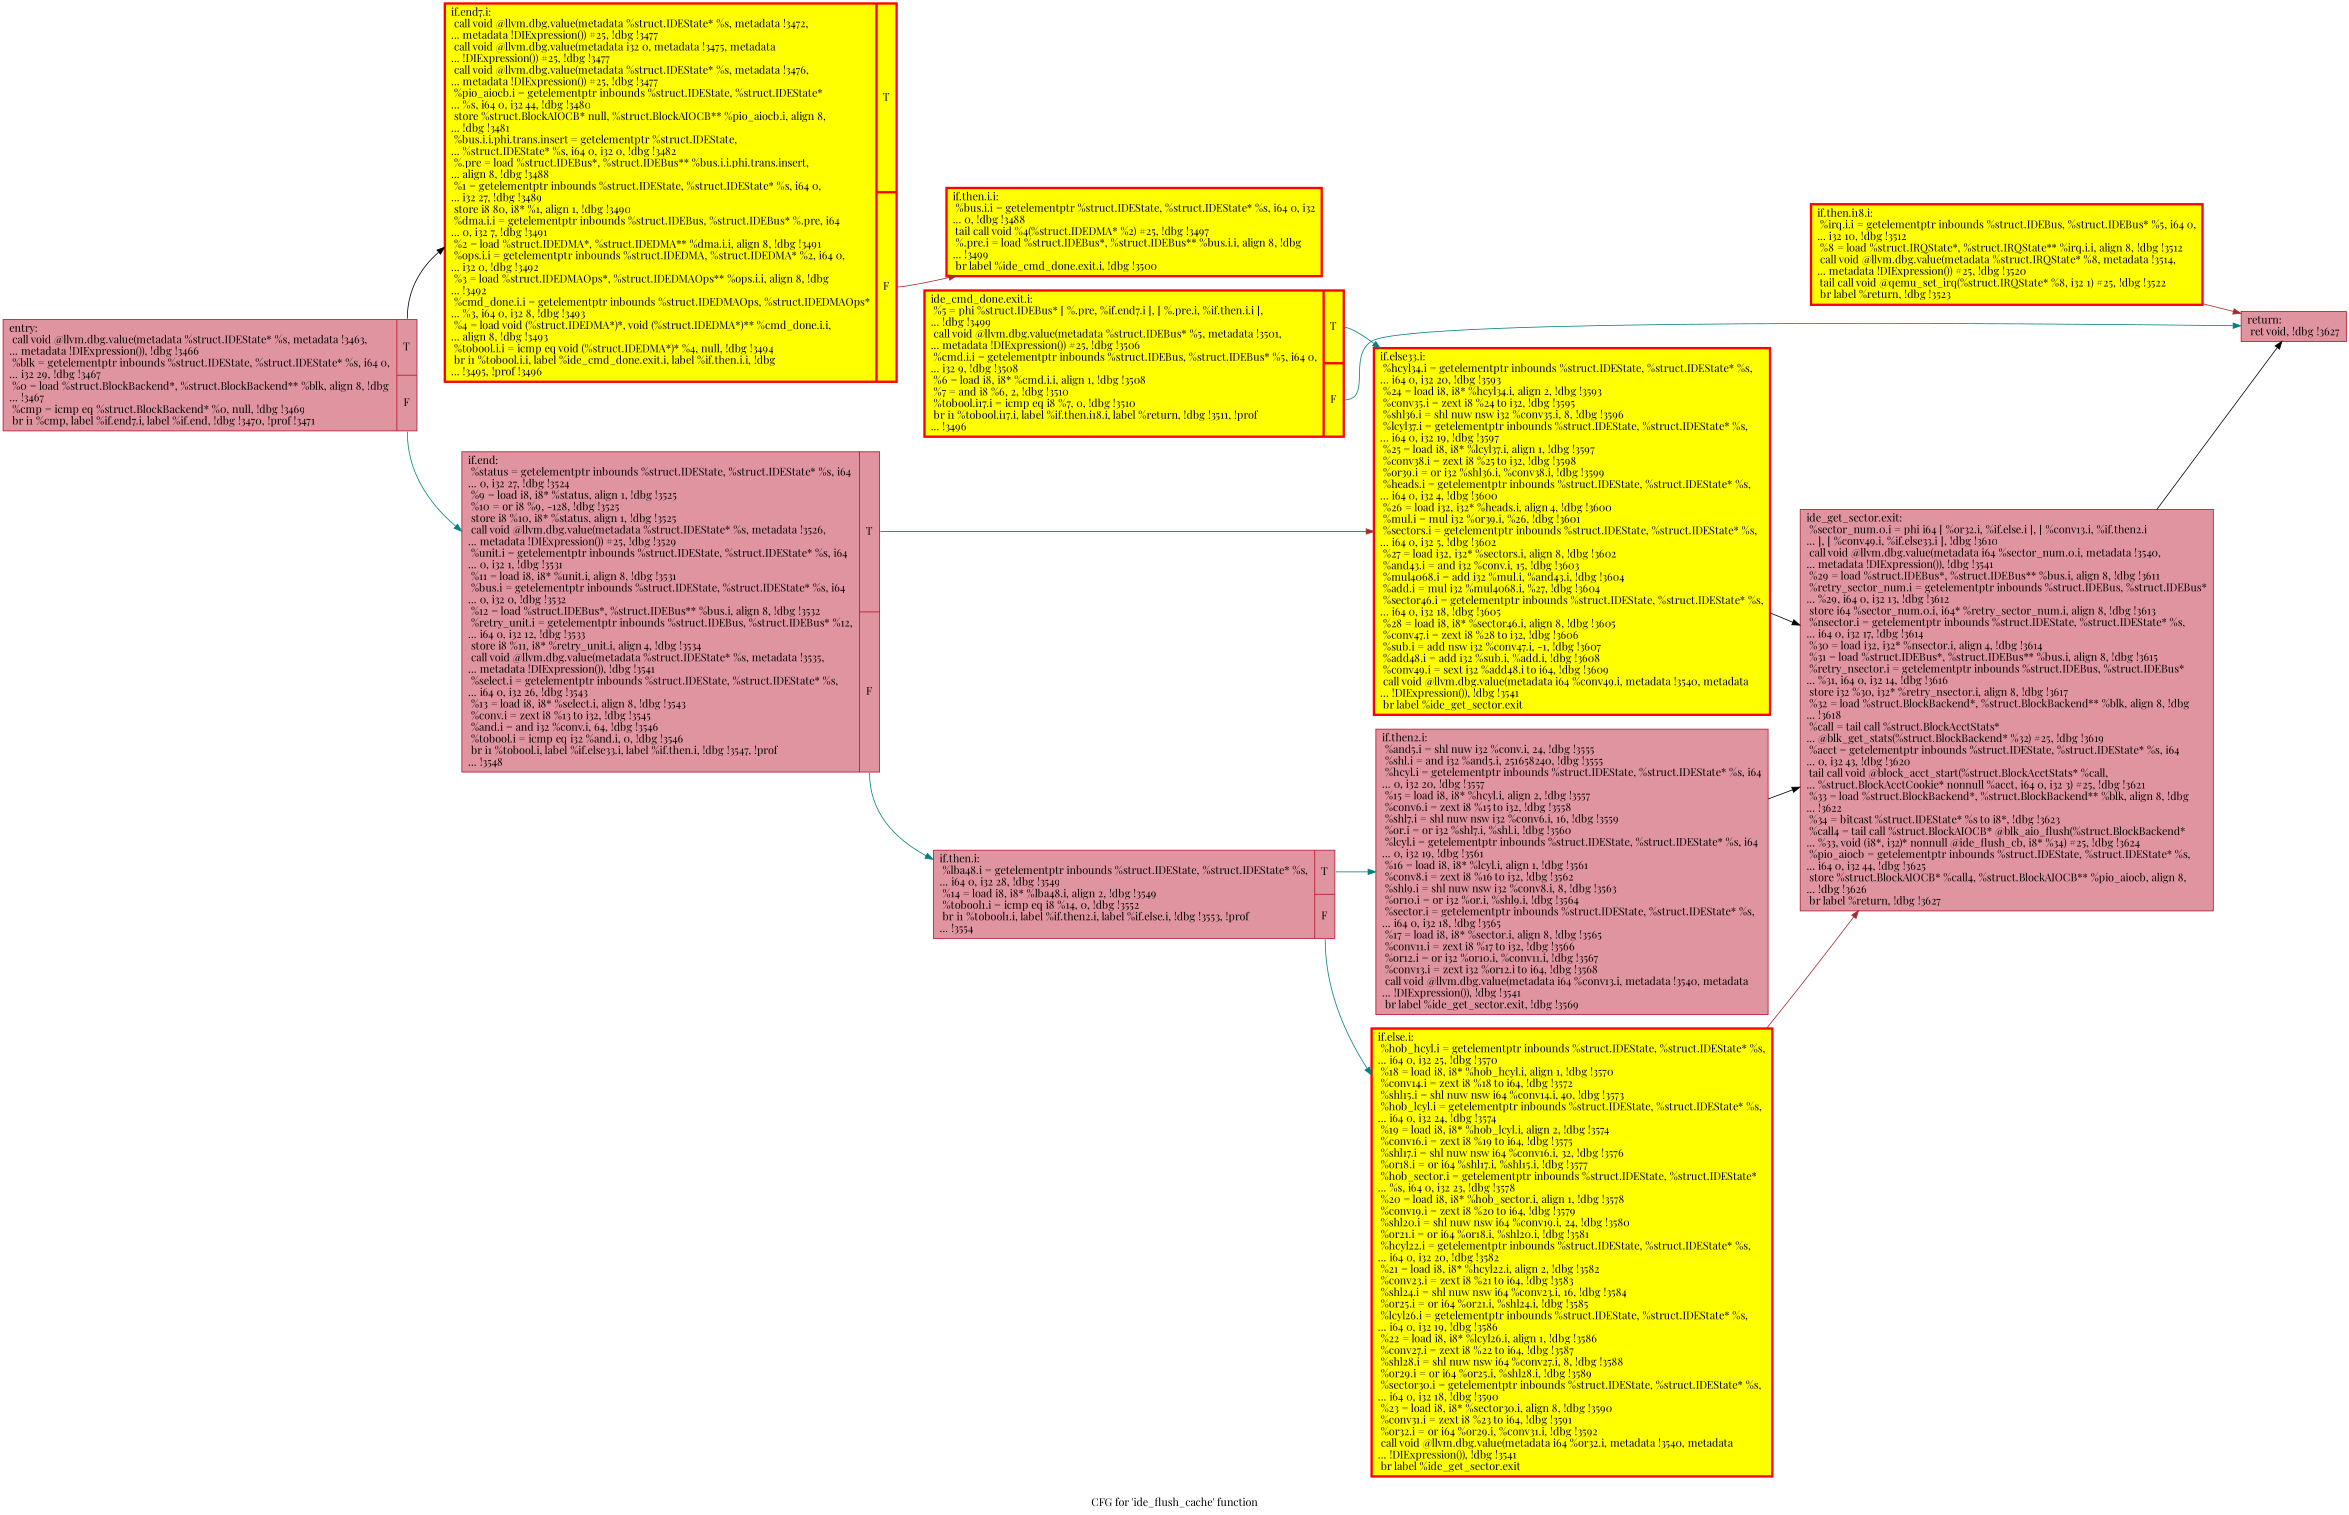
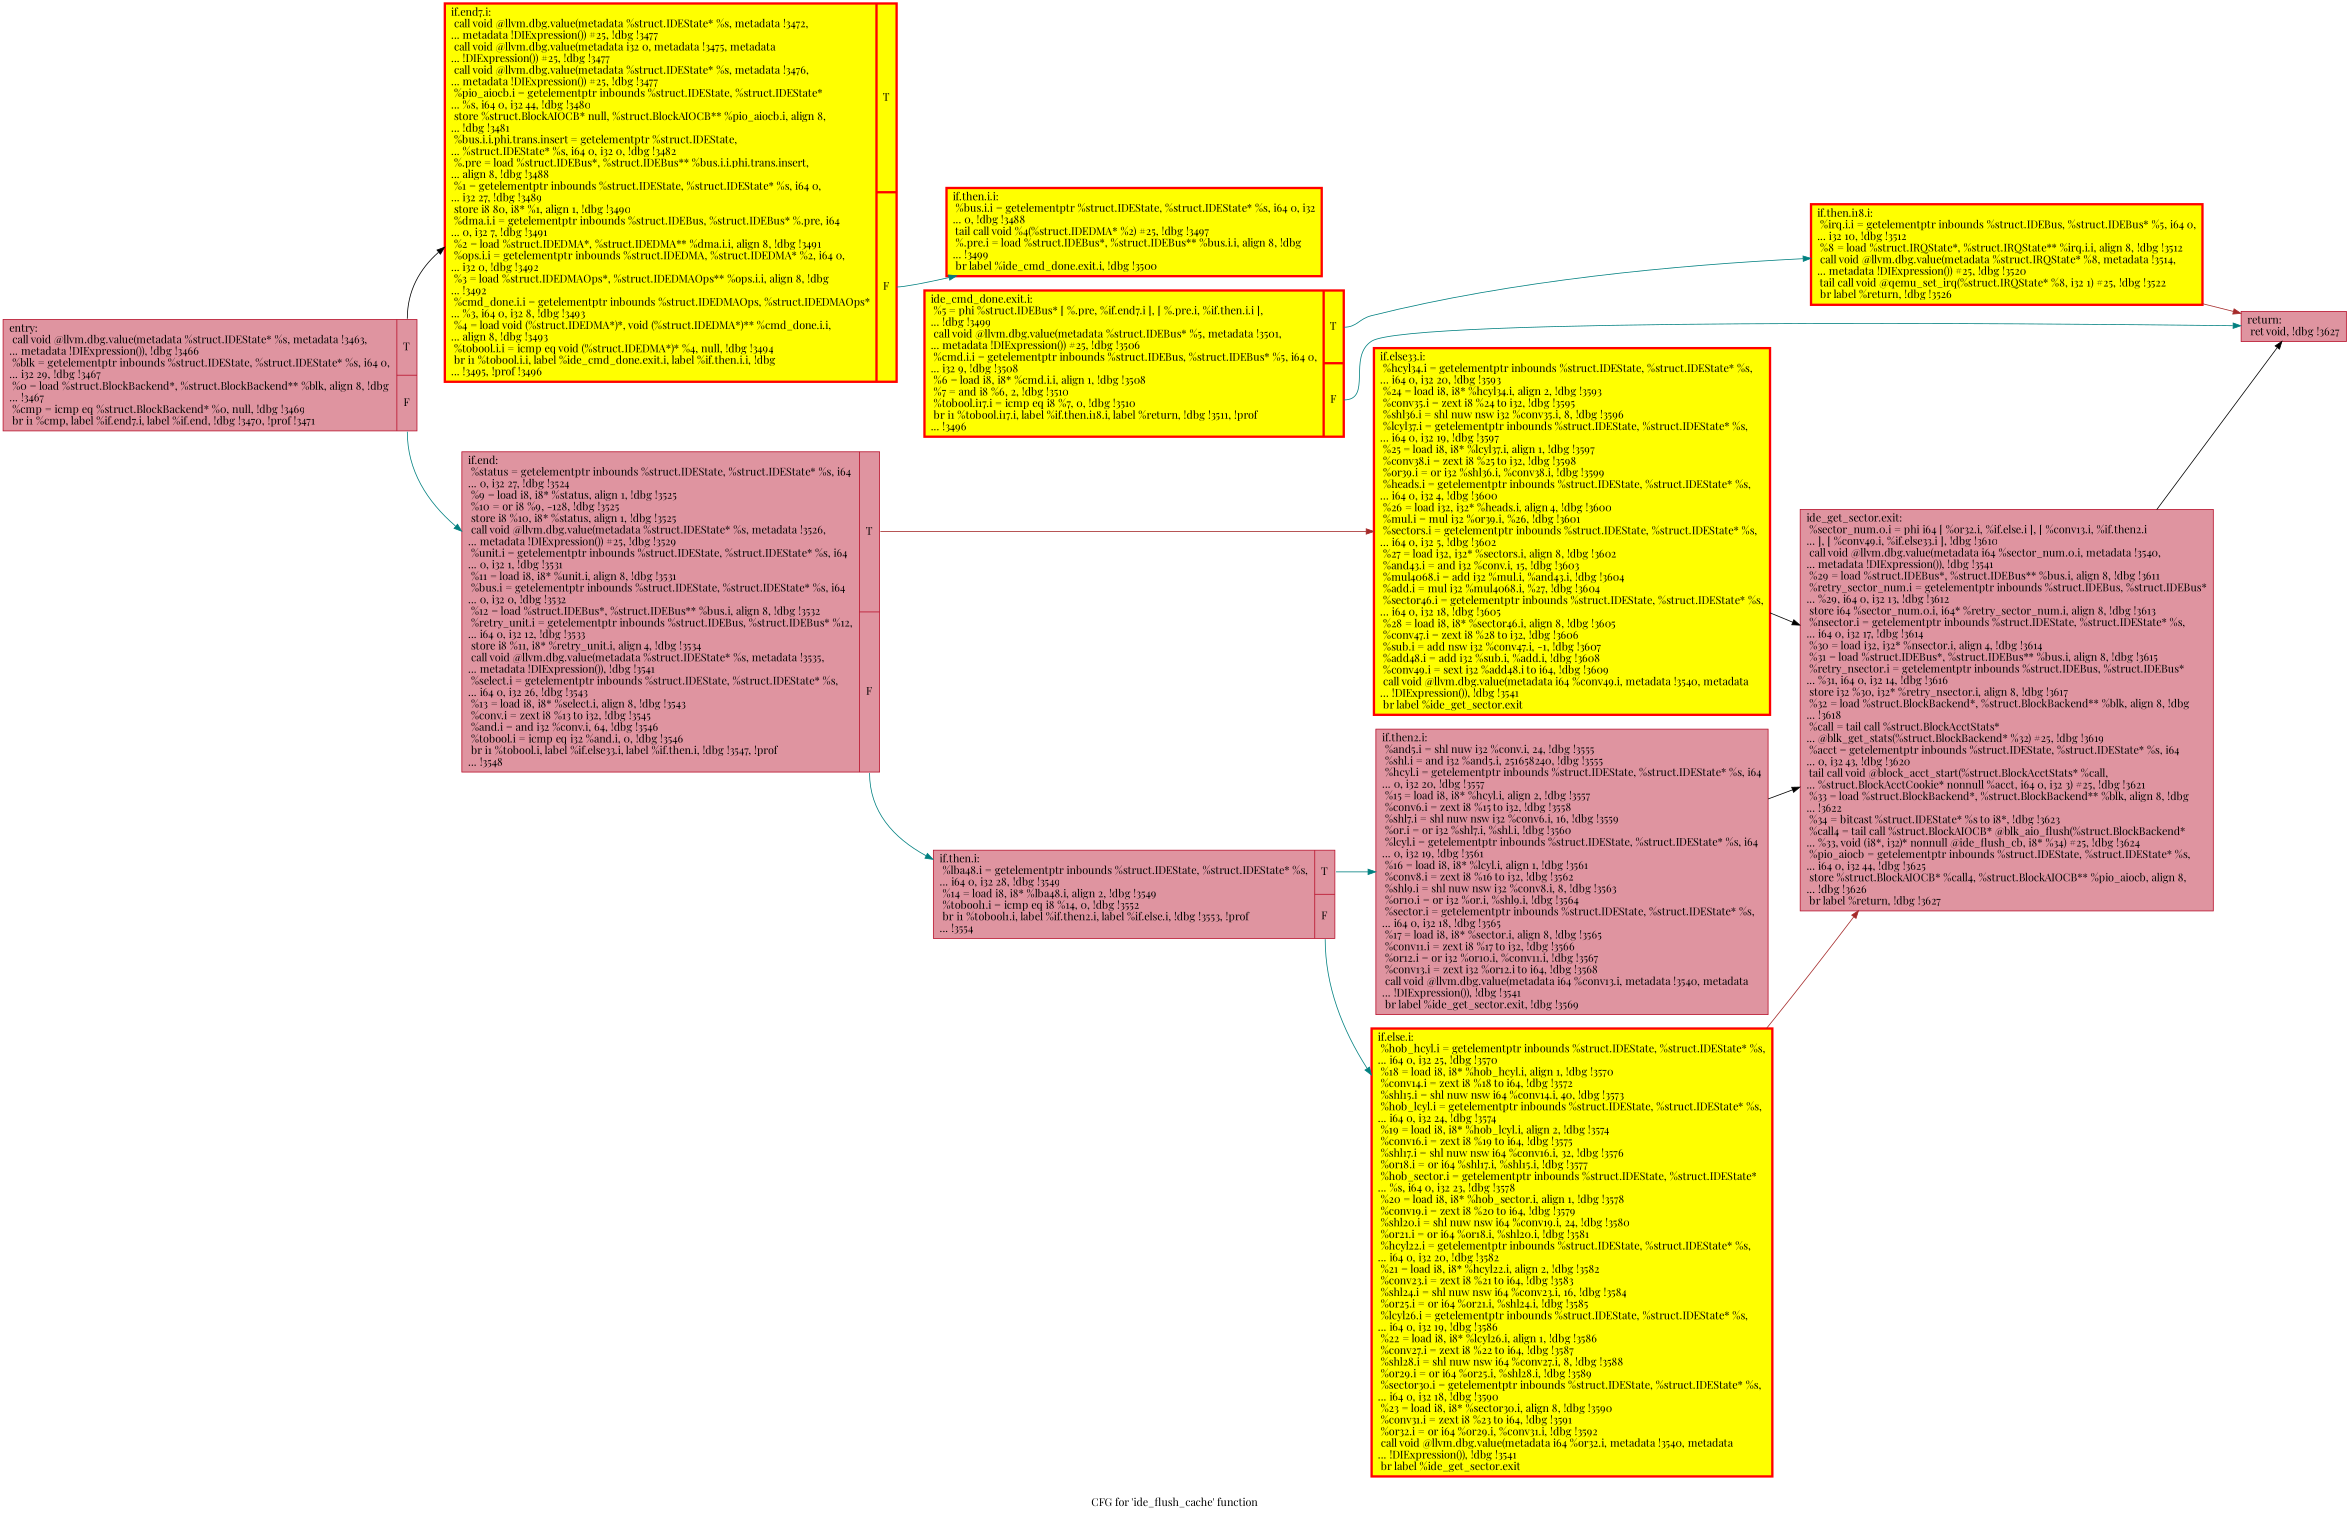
edge "if.end7.i:" -> "if.then.i.i:": color brown -> teal
node "if.then.i18.i:": text "br label %return, !dbg !3523" -> "br label %return, !dbg !3526"
edge "ide_cmd_done.exit.i:" -> "if.else33.i:": now "ide_cmd_done.exit.i:" -> "if.then.i18.i:"
